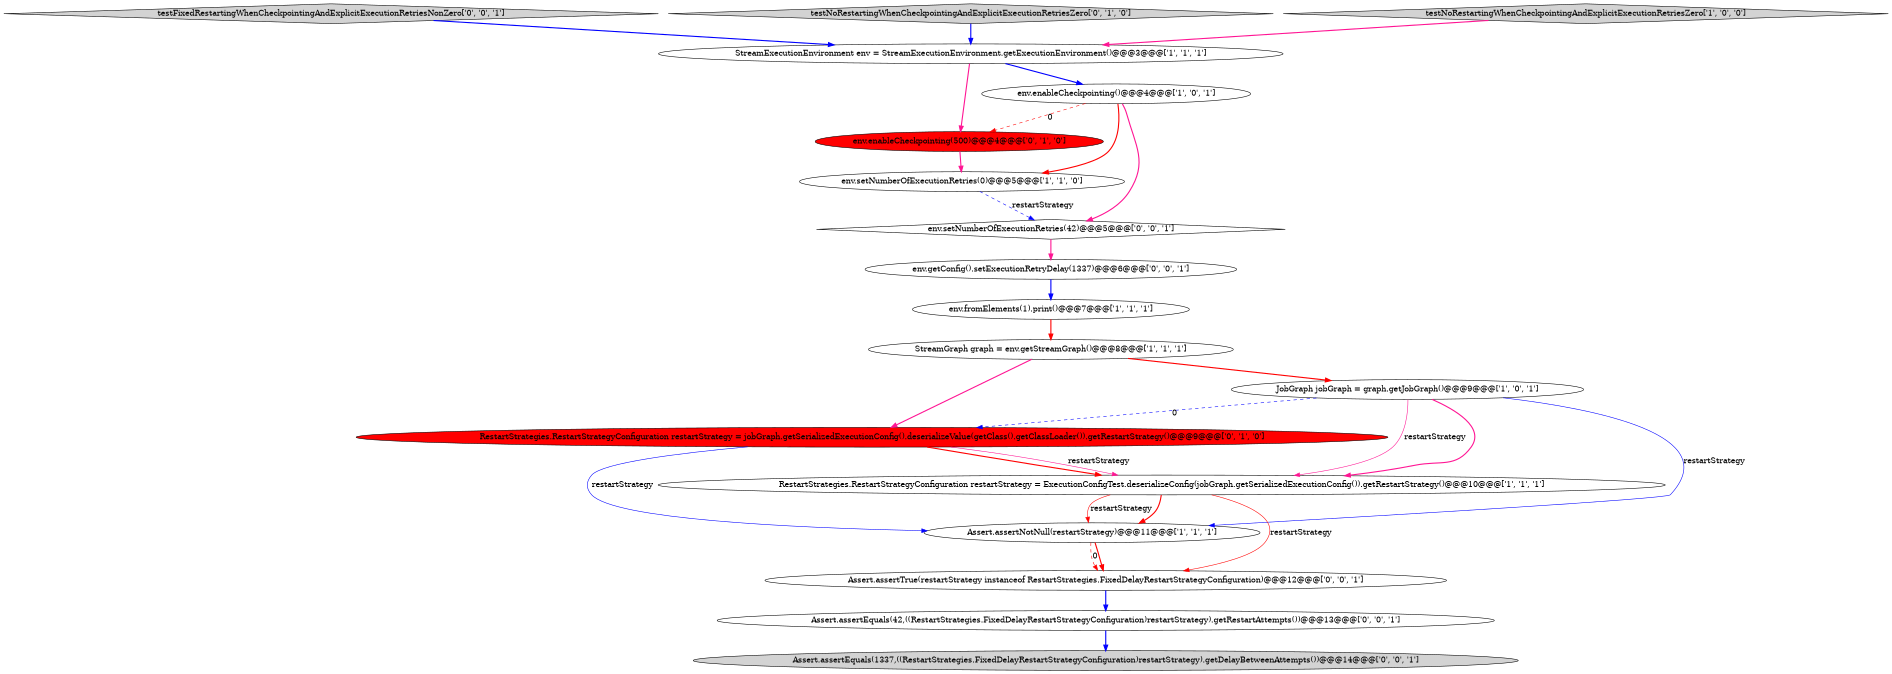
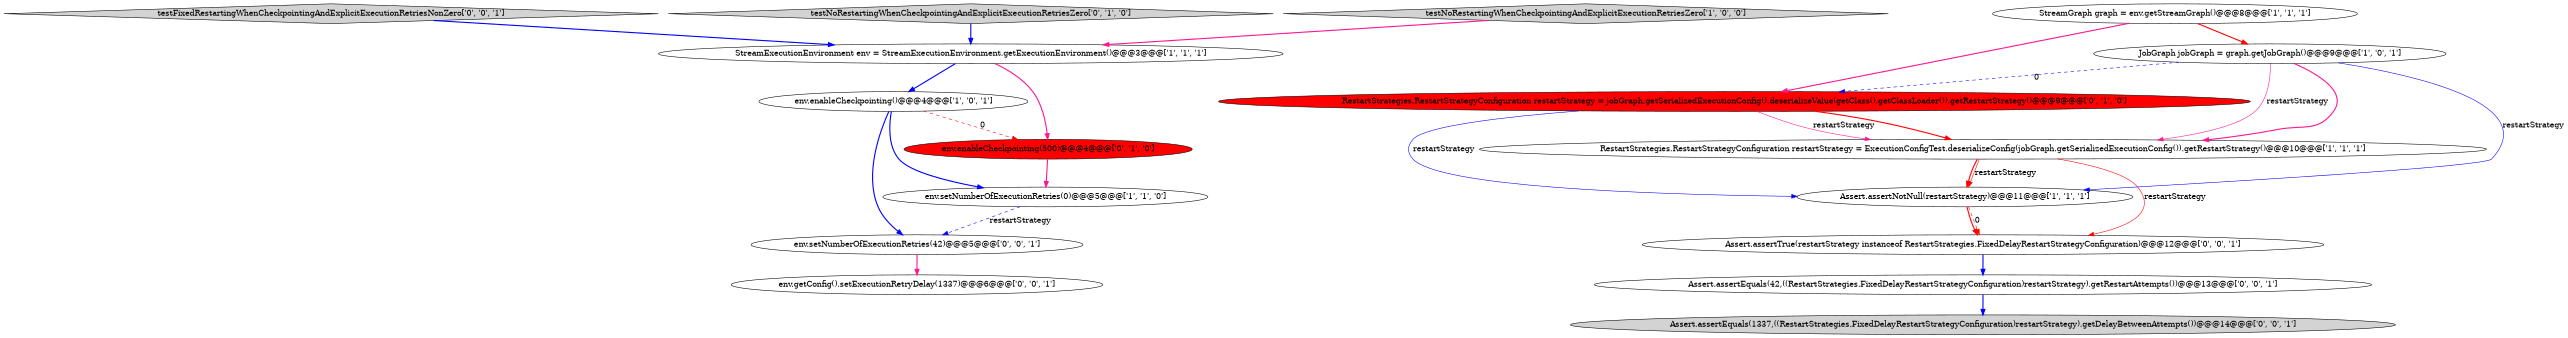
edge "env.enableCheckpointing()@@@4@@@['1', '0', '1']" -> "env.setNumberOfExecutionRetries(0)@@@5@@@['1', '1', '0']": color red -> blue
edge "env.enableCheckpointing()@@@4@@@['1', '0', '1']" -> "env.setNumberOfExecutionRetries(42)@@@5@@@['0', '0', '1']": color deeppink -> blue
node "env.setNumberOfExecutionRetries(42)@@@5@@@['0', '0', '1']": shape diamond -> ellipse
node "env.fromElements(1).print()@@@7@@@['1', '1', '1']": removed
